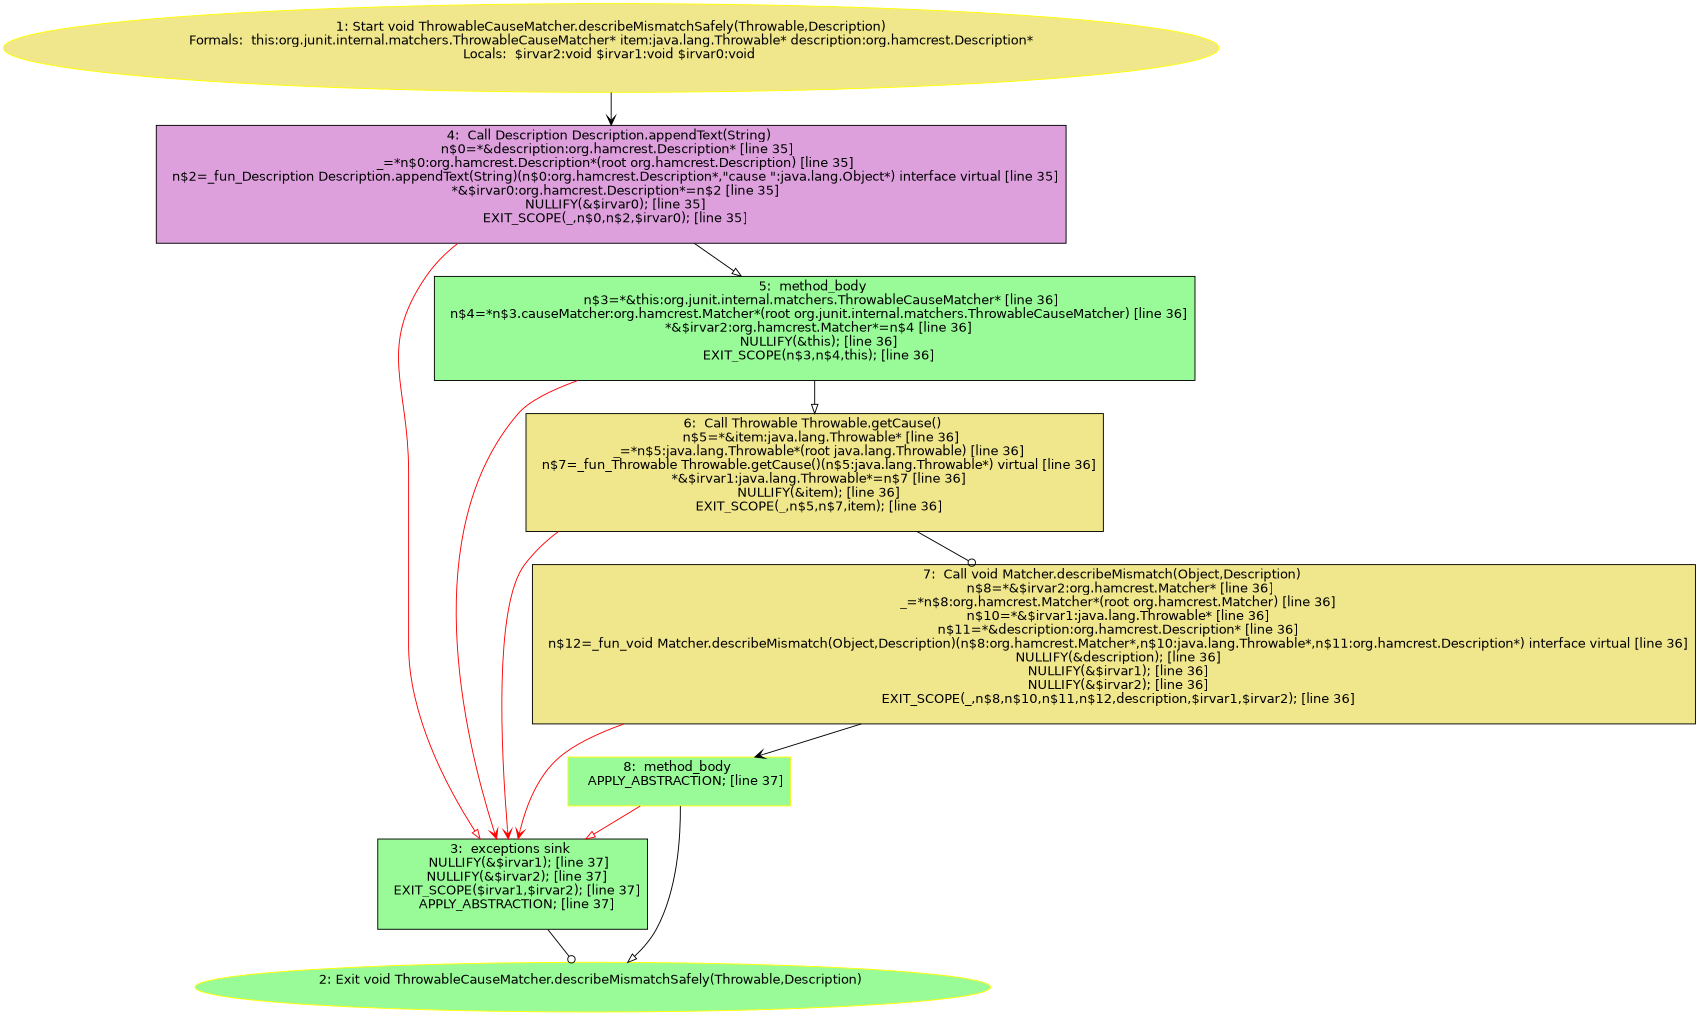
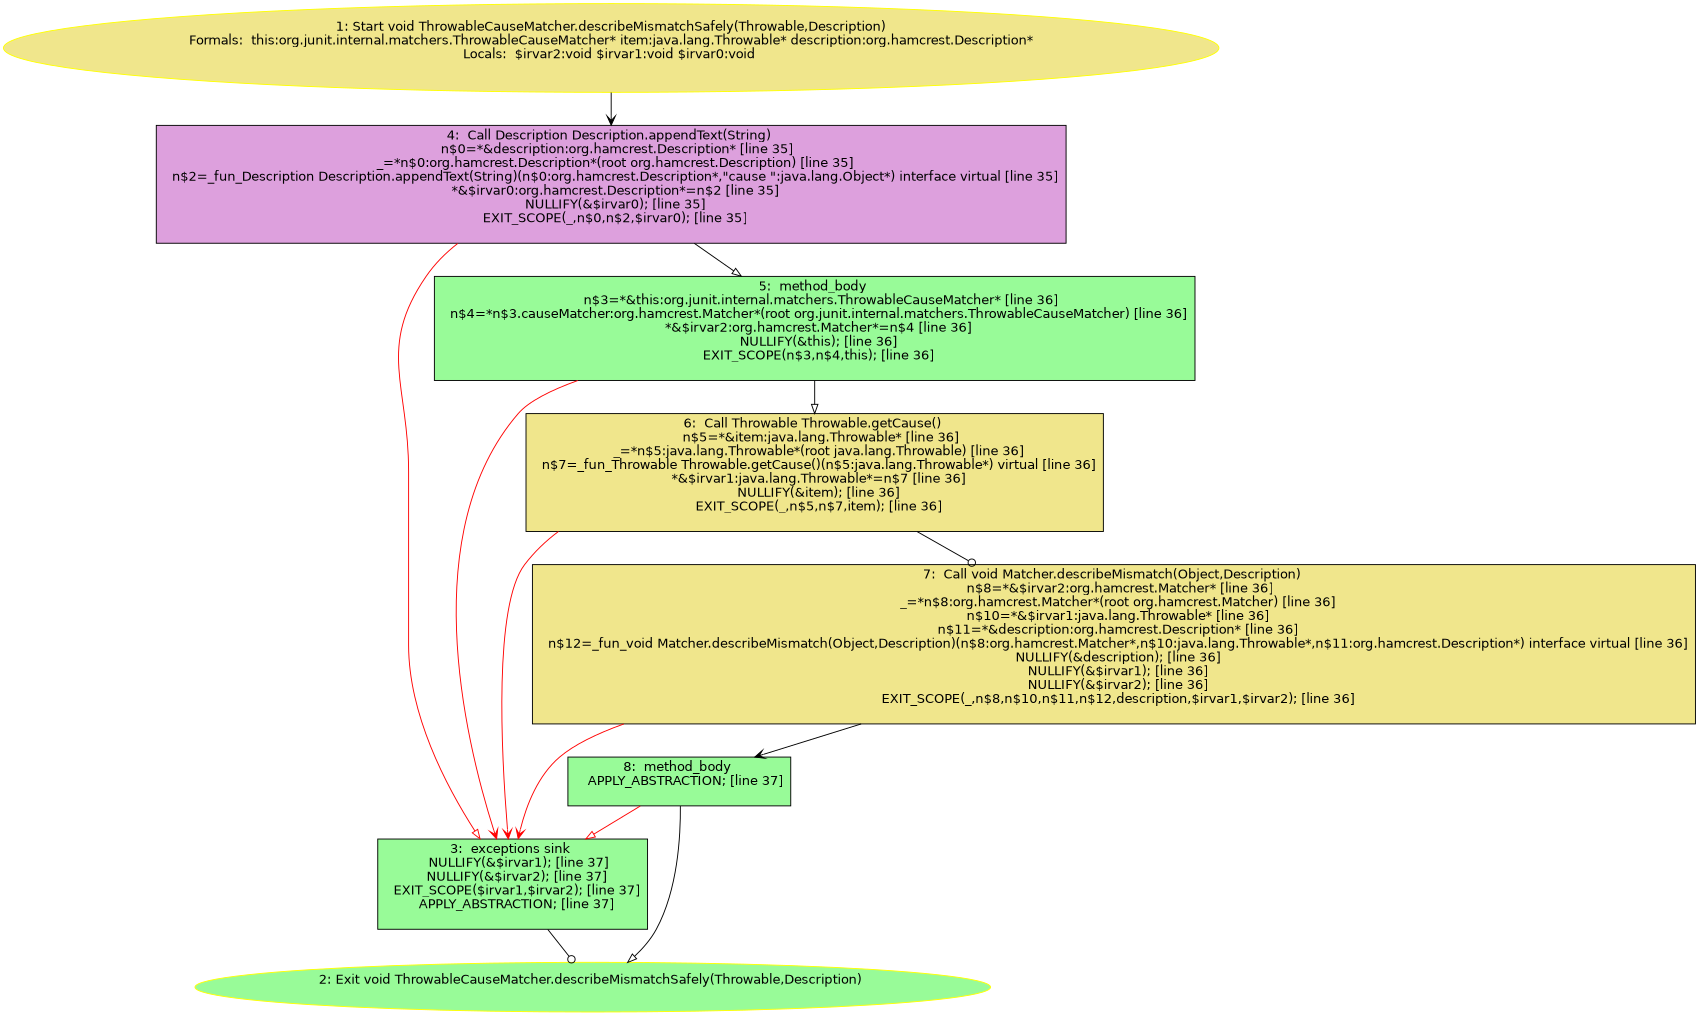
node "8:  method_body APPLY_ABSTRACTION; [line 37]": color yellow -> black
